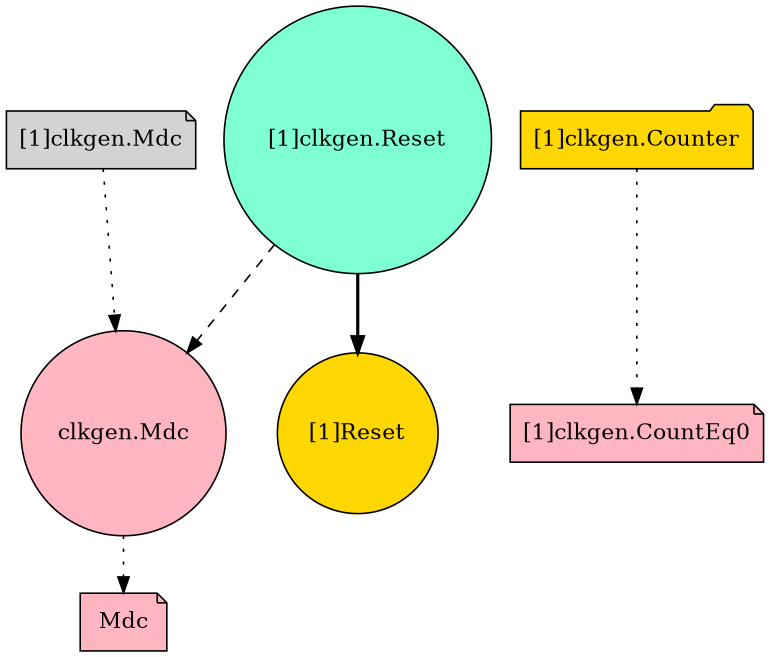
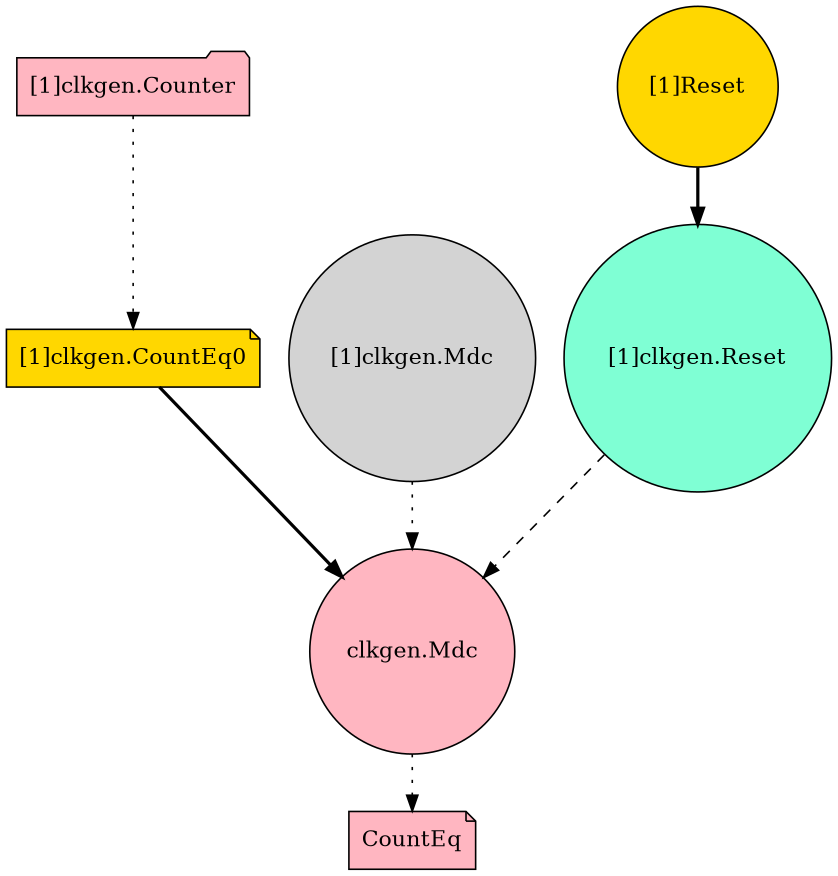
node "[1]clkgen.Mdc": shape note -> circle
node "[1]clkgen.Counter": fillcolor gold -> lightpink
edge "[1]clkgen.Reset" -> "[1]Reset": reversed
node "[1]clkgen.CountEq0": fillcolor lightpink -> gold
edge "[1]clkgen.CountEq0" -> "clkgen.Mdc": added
node "Mdc": label "Mdc" -> "CountEq"
